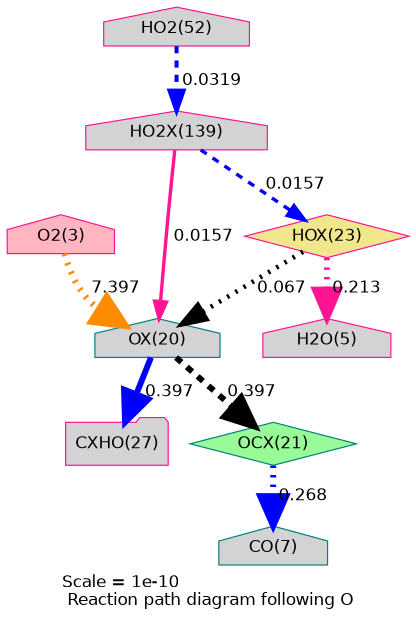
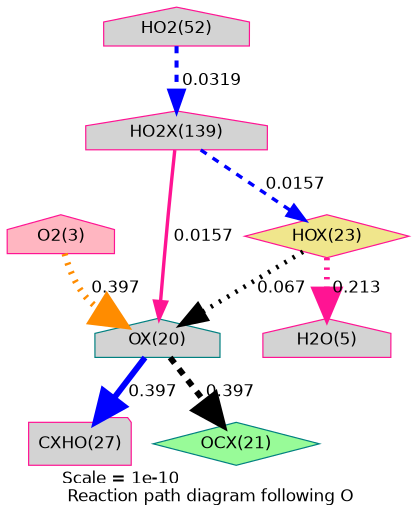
edge "O2(3)" -> "OX(20)": label " 7.397" -> " 0.397"
node "CO(7)": removed
